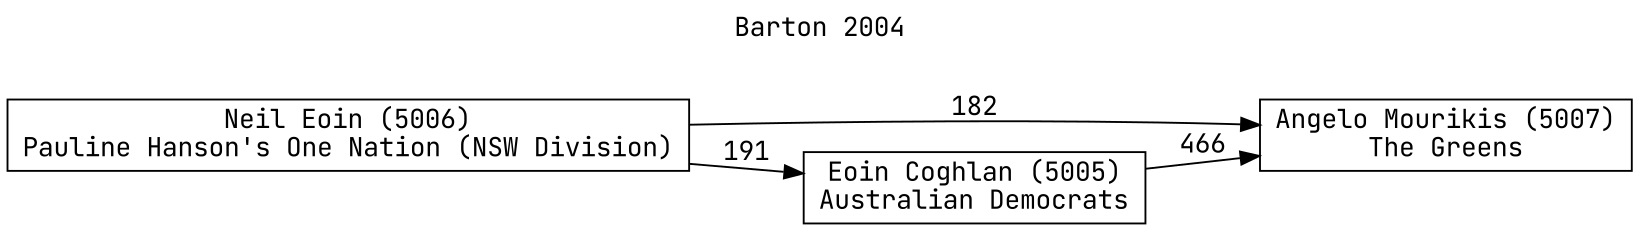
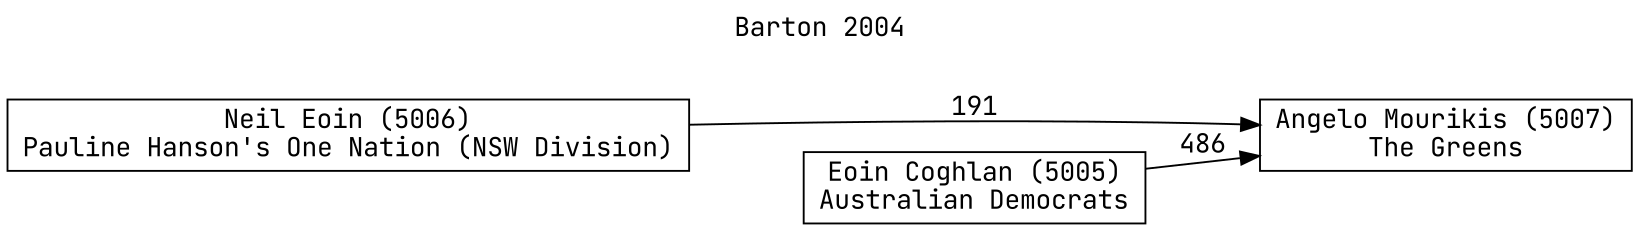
edge "Neil Eoin (5006) Pauline Hanson's One Nation (NSW Division)" -> "Angelo Mourikis (5007) The Greens": label "182" -> "191"
edge "Eoin Coghlan (5005) Australian Democrats" -> "Angelo Mourikis (5007) The Greens": label "466" -> "486"
edge "Neil Eoin (5006) Pauline Hanson's One Nation (NSW Division)" -> "Eoin Coghlan (5005) Australian Democrats": removed, label "191"
